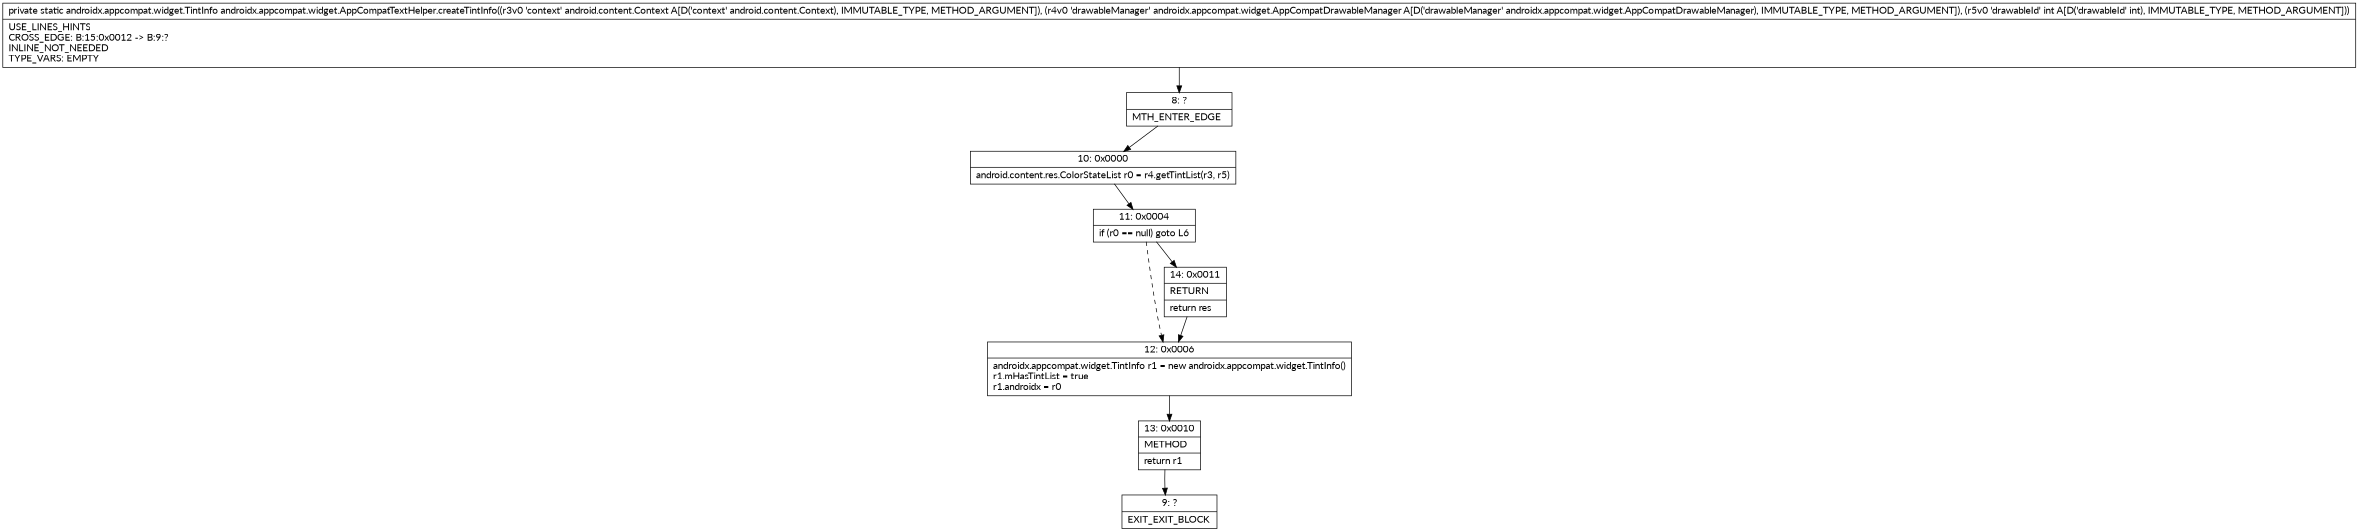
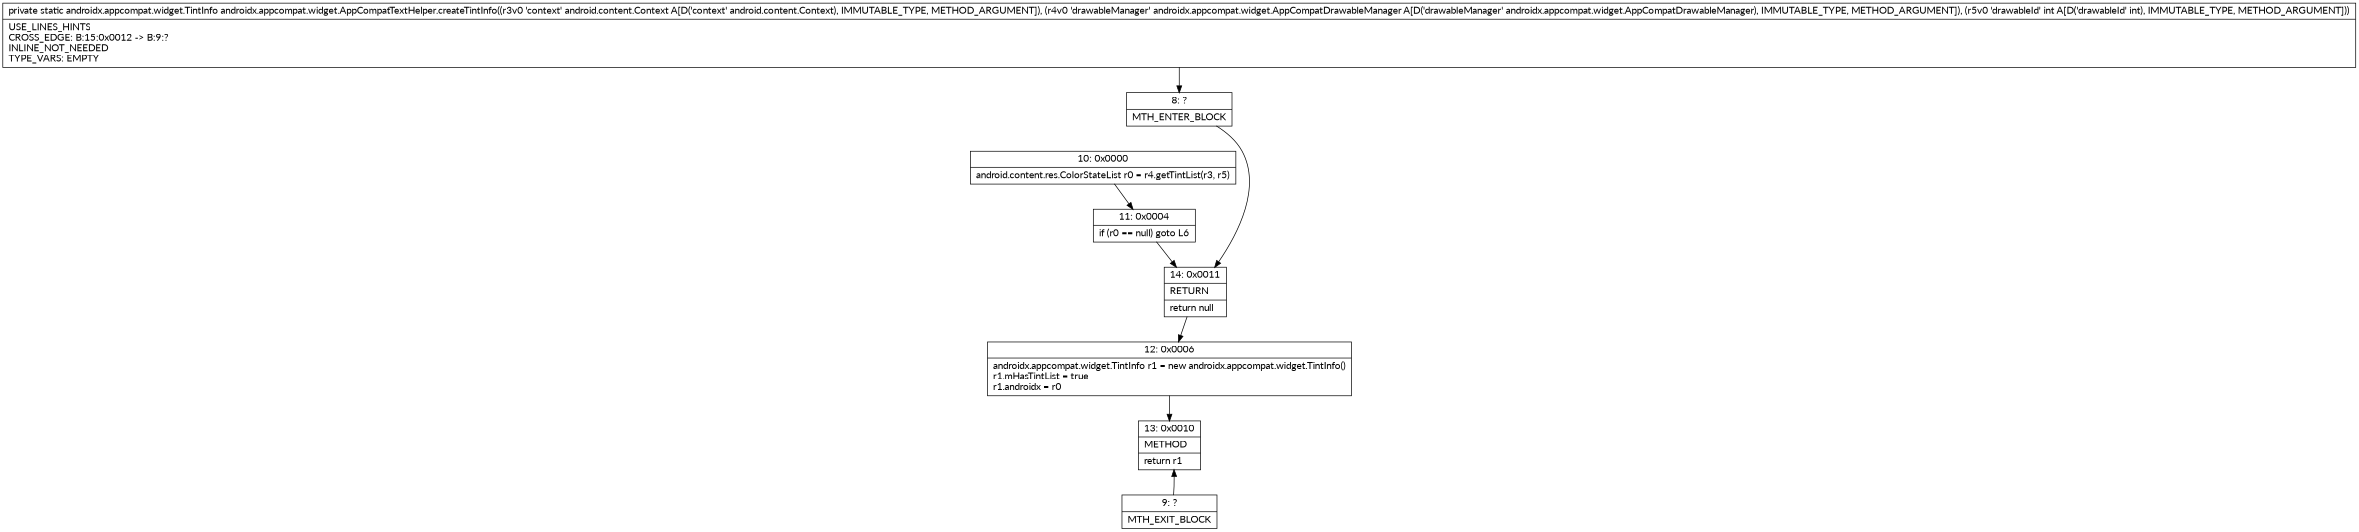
node "8: ?": text "MTH_ENTER_EDGE" -> "MTH_ENTER_BLOCK"
edge "8: ?" -> "10: 0x0000": now "8: ?" -> "14: 0x0011"
edge "11: 0x0004" -> "12: 0x0006": removed
node "14: 0x0011": text "return res" -> "return null"
edge "13: 0x0010" -> "9: ?": reversed
node "9: ?": text "EXIT_EXIT_BLOCK" -> "MTH_EXIT_BLOCK"
